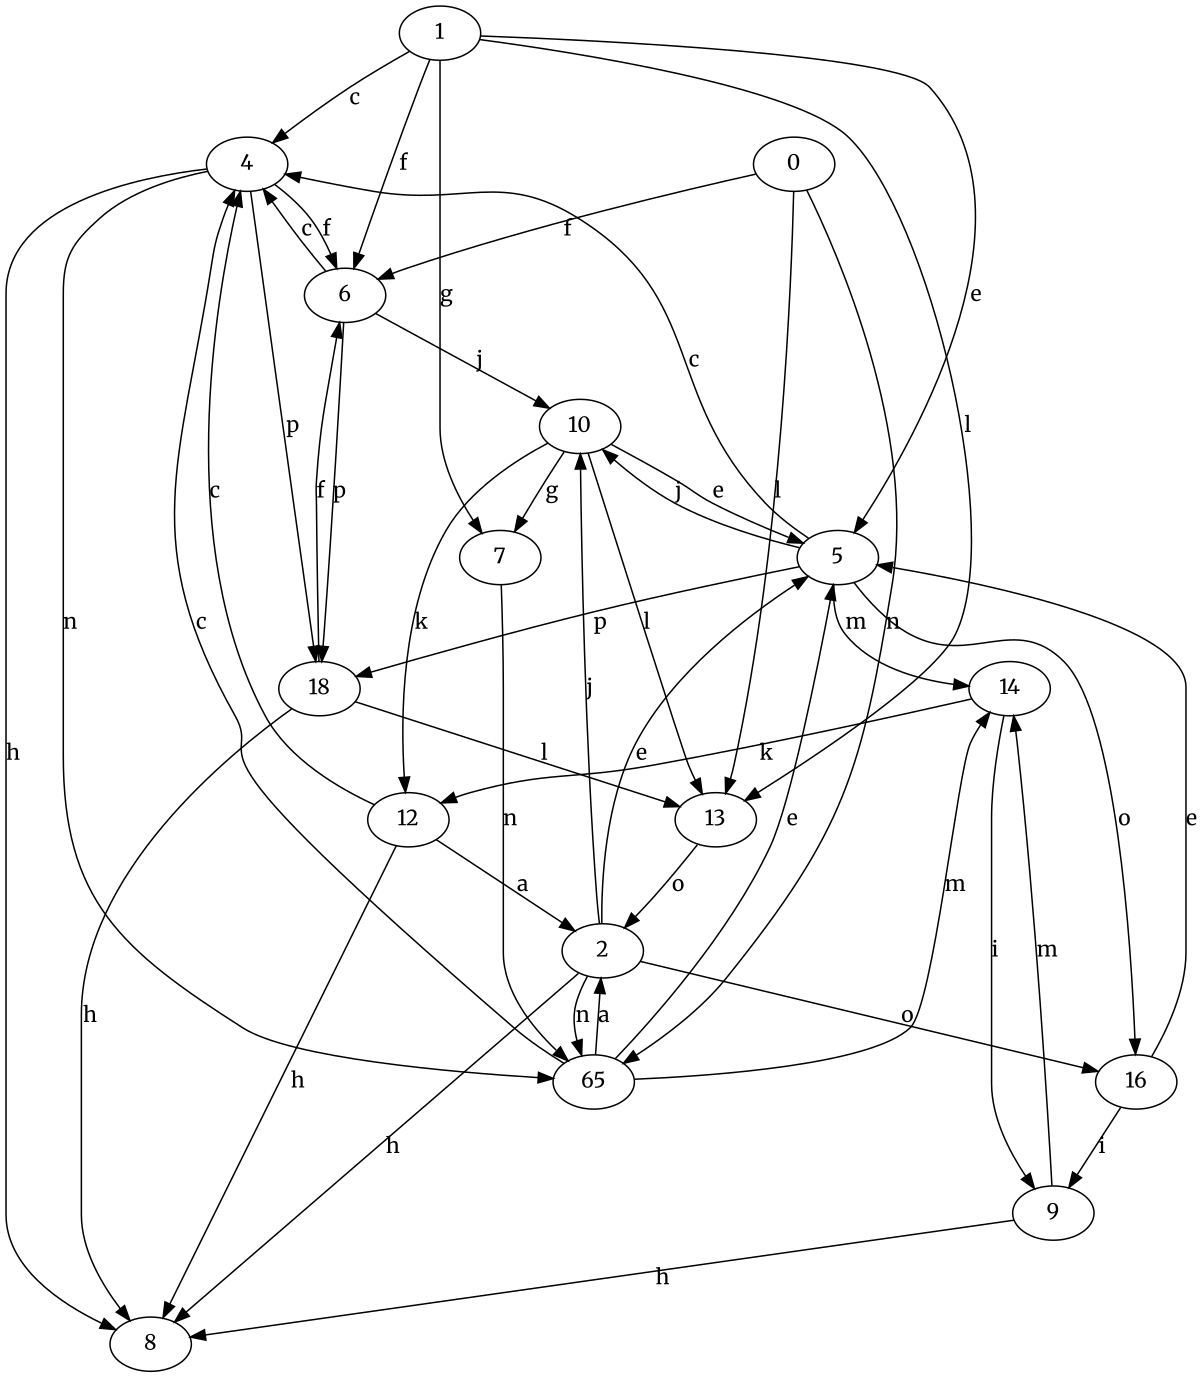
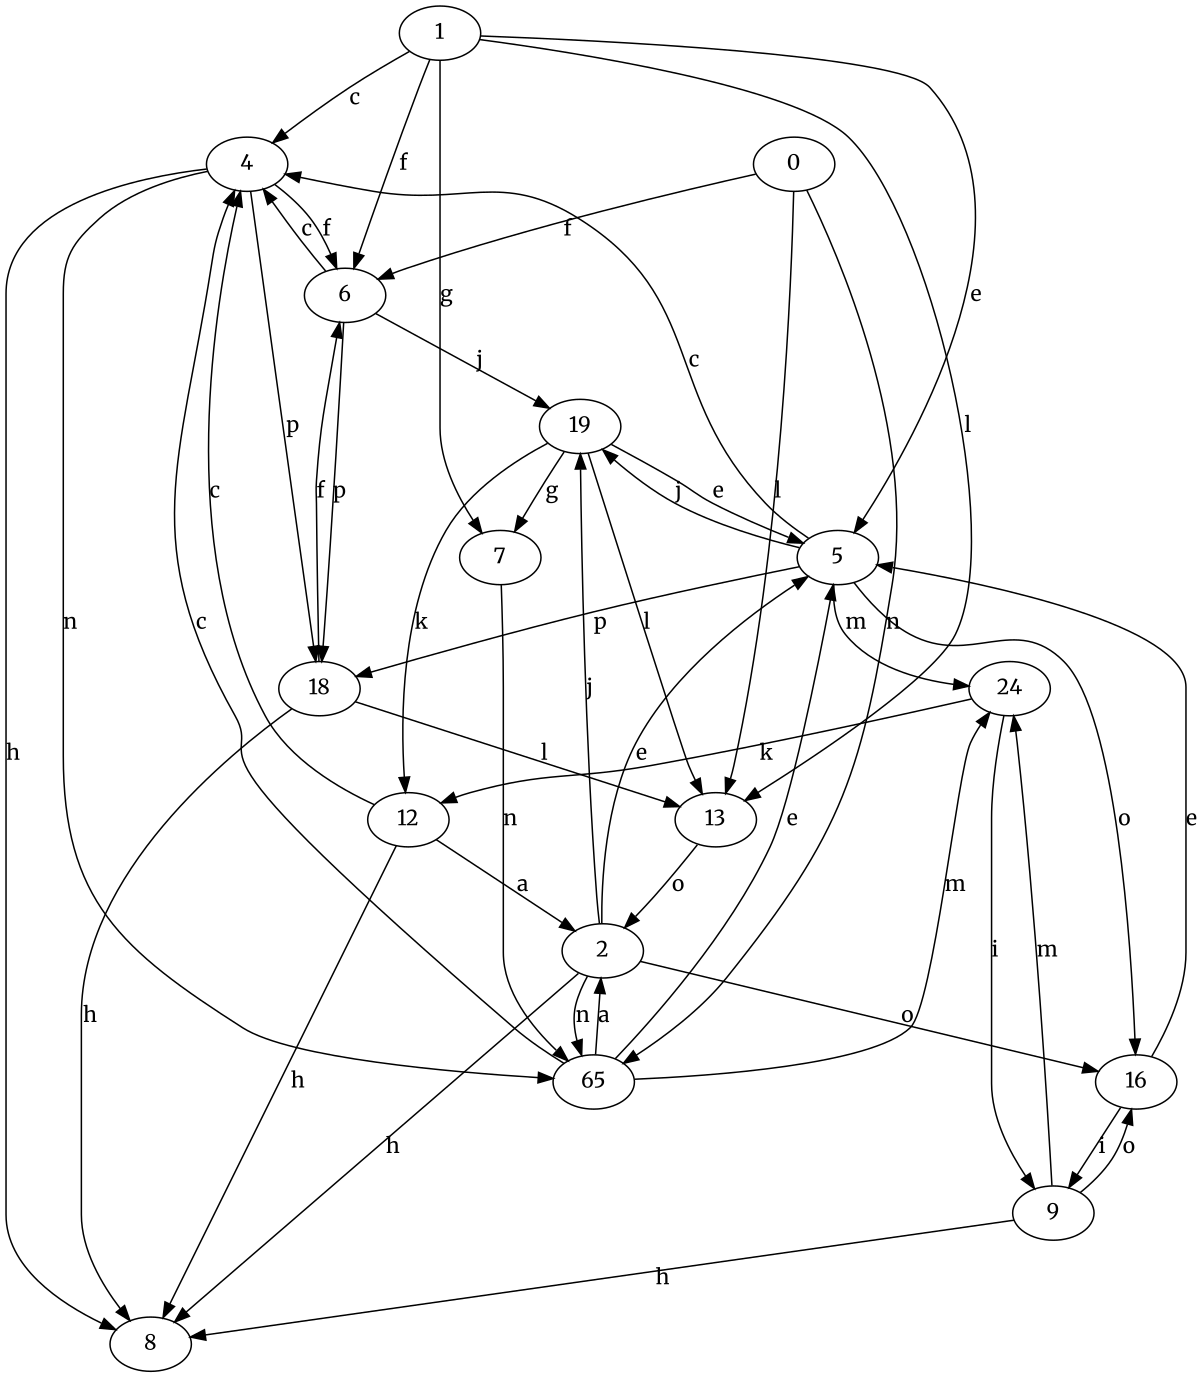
node "10": label "10" -> "19"
node "14": label "14" -> "24"
edge "9" -> "16": added, label "o"
